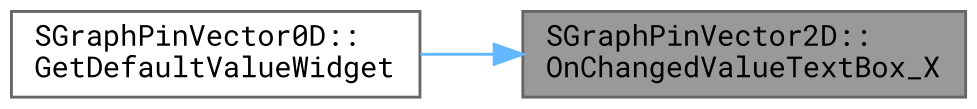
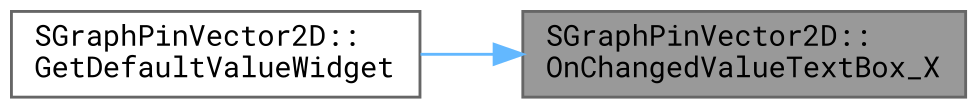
node "SGraphPinVector0D:: GetDefaultValueWidget": label "SGraphPinVector0D:: GetDefaultValueWidget" -> "SGraphPinVector2D:: GetDefaultValueWidget"
